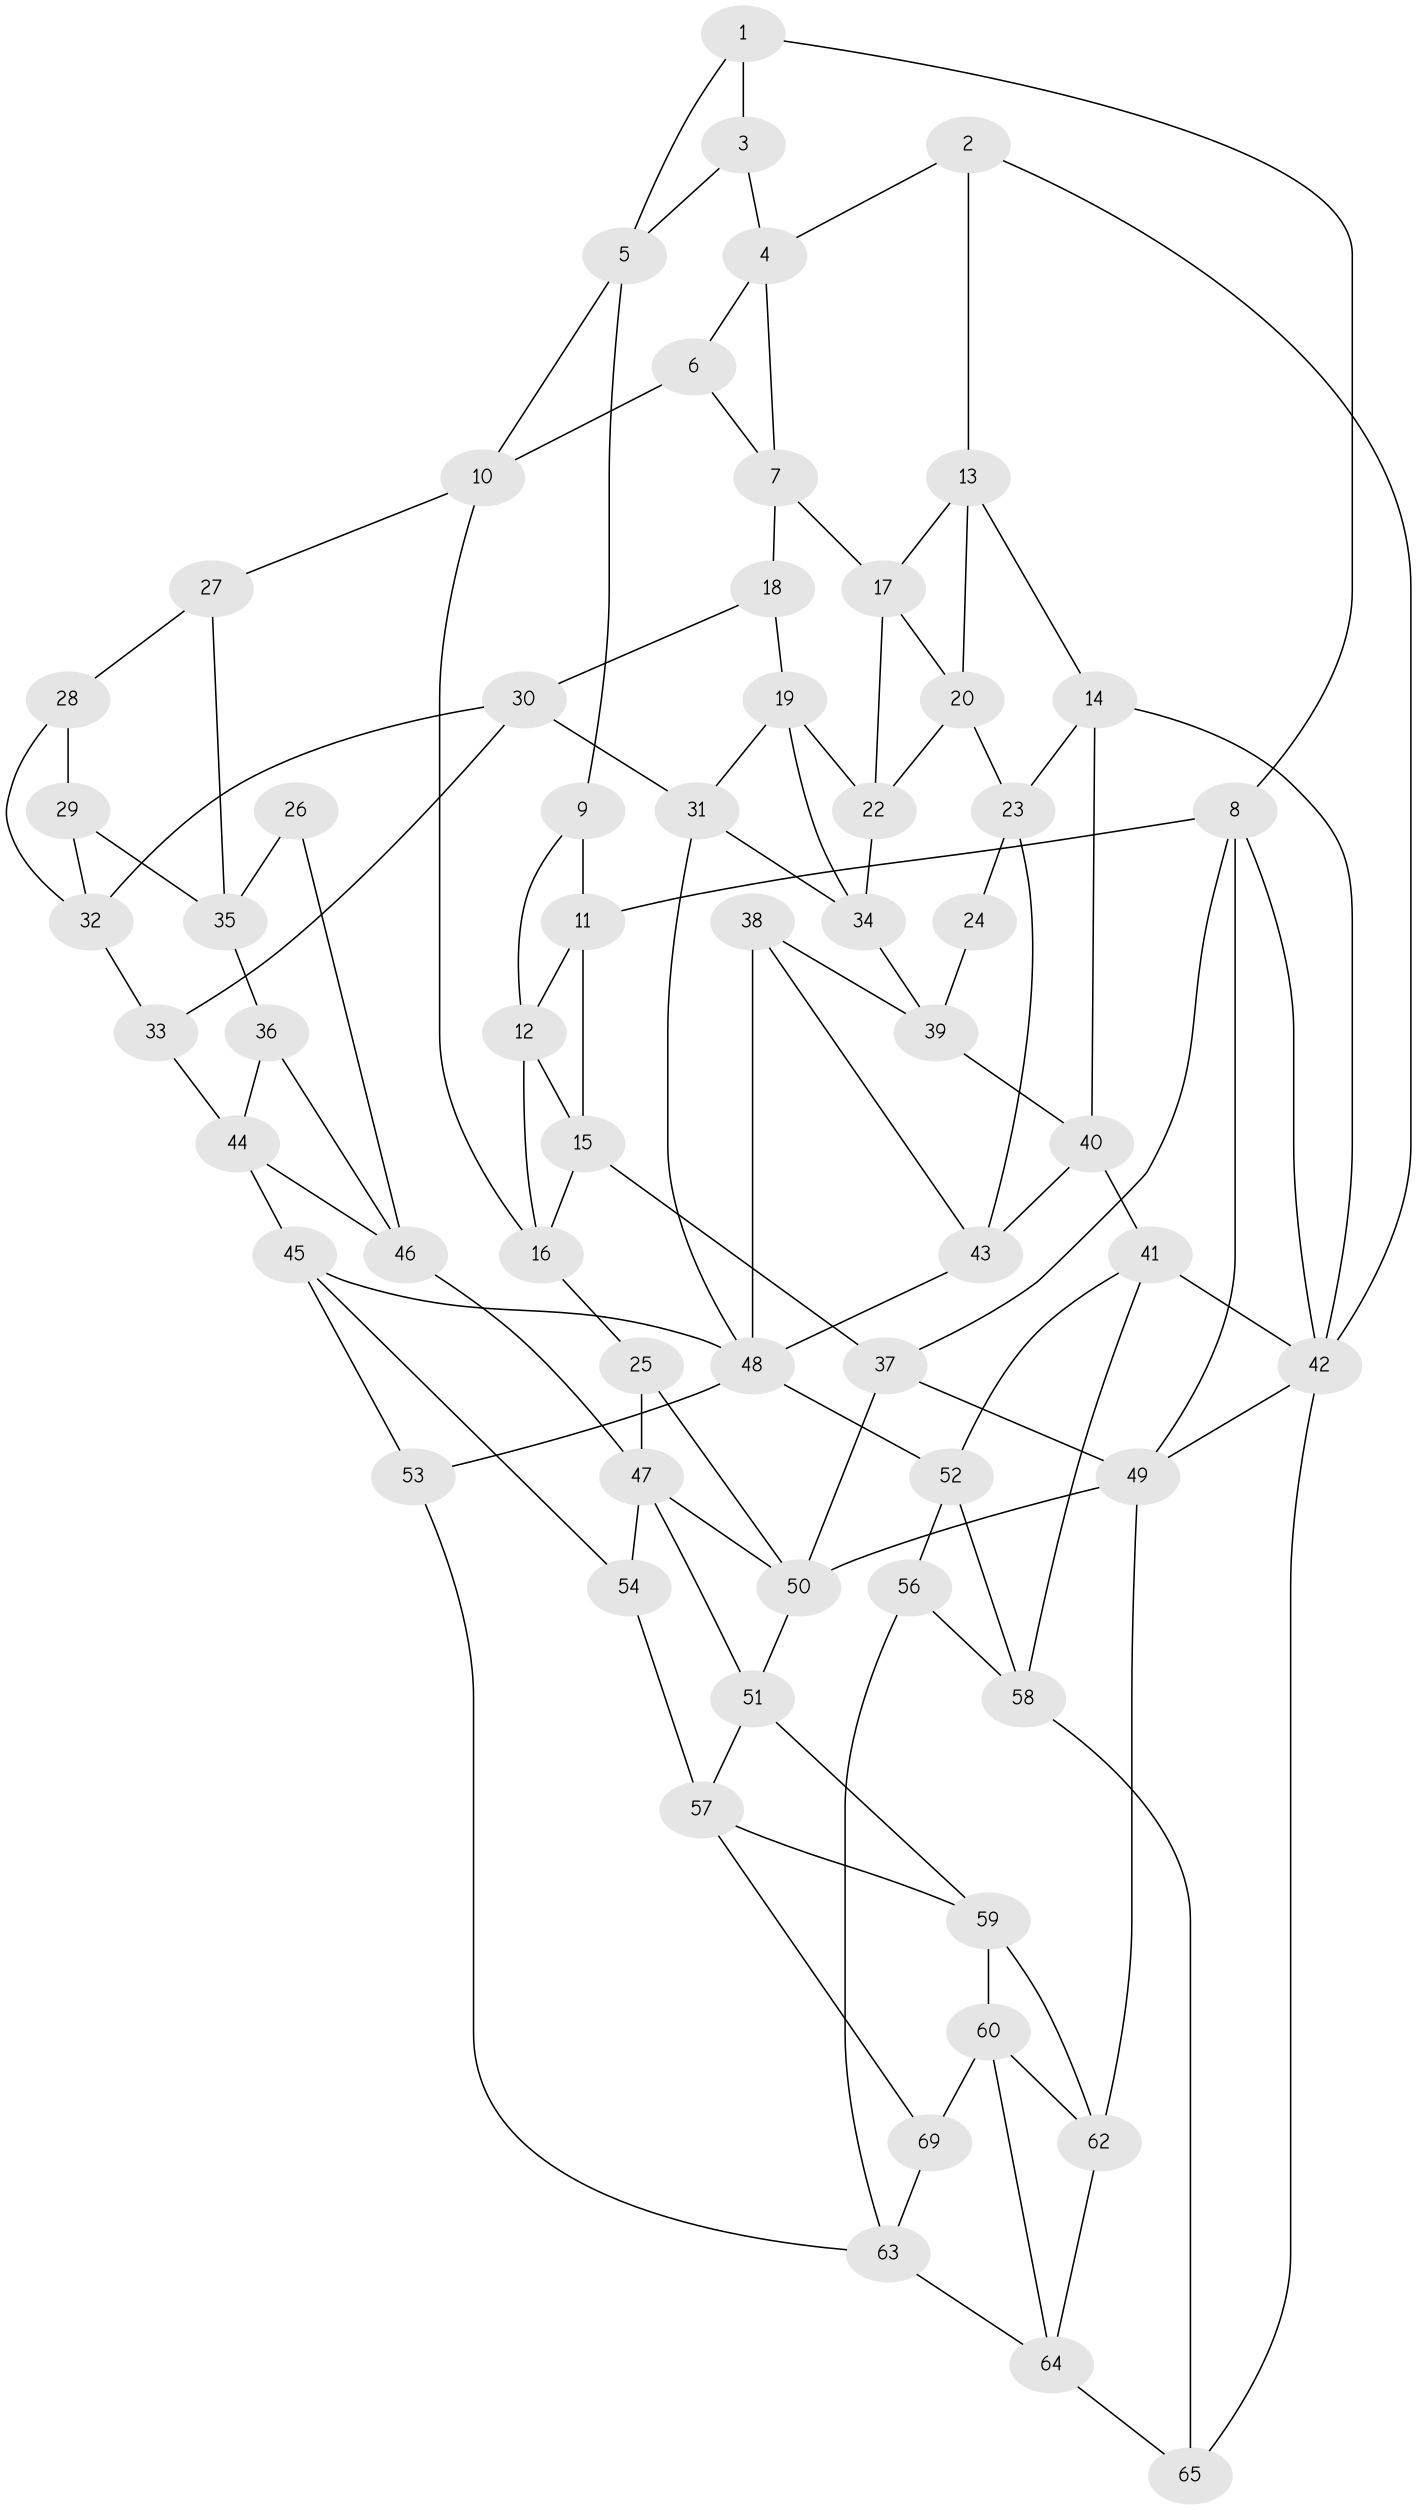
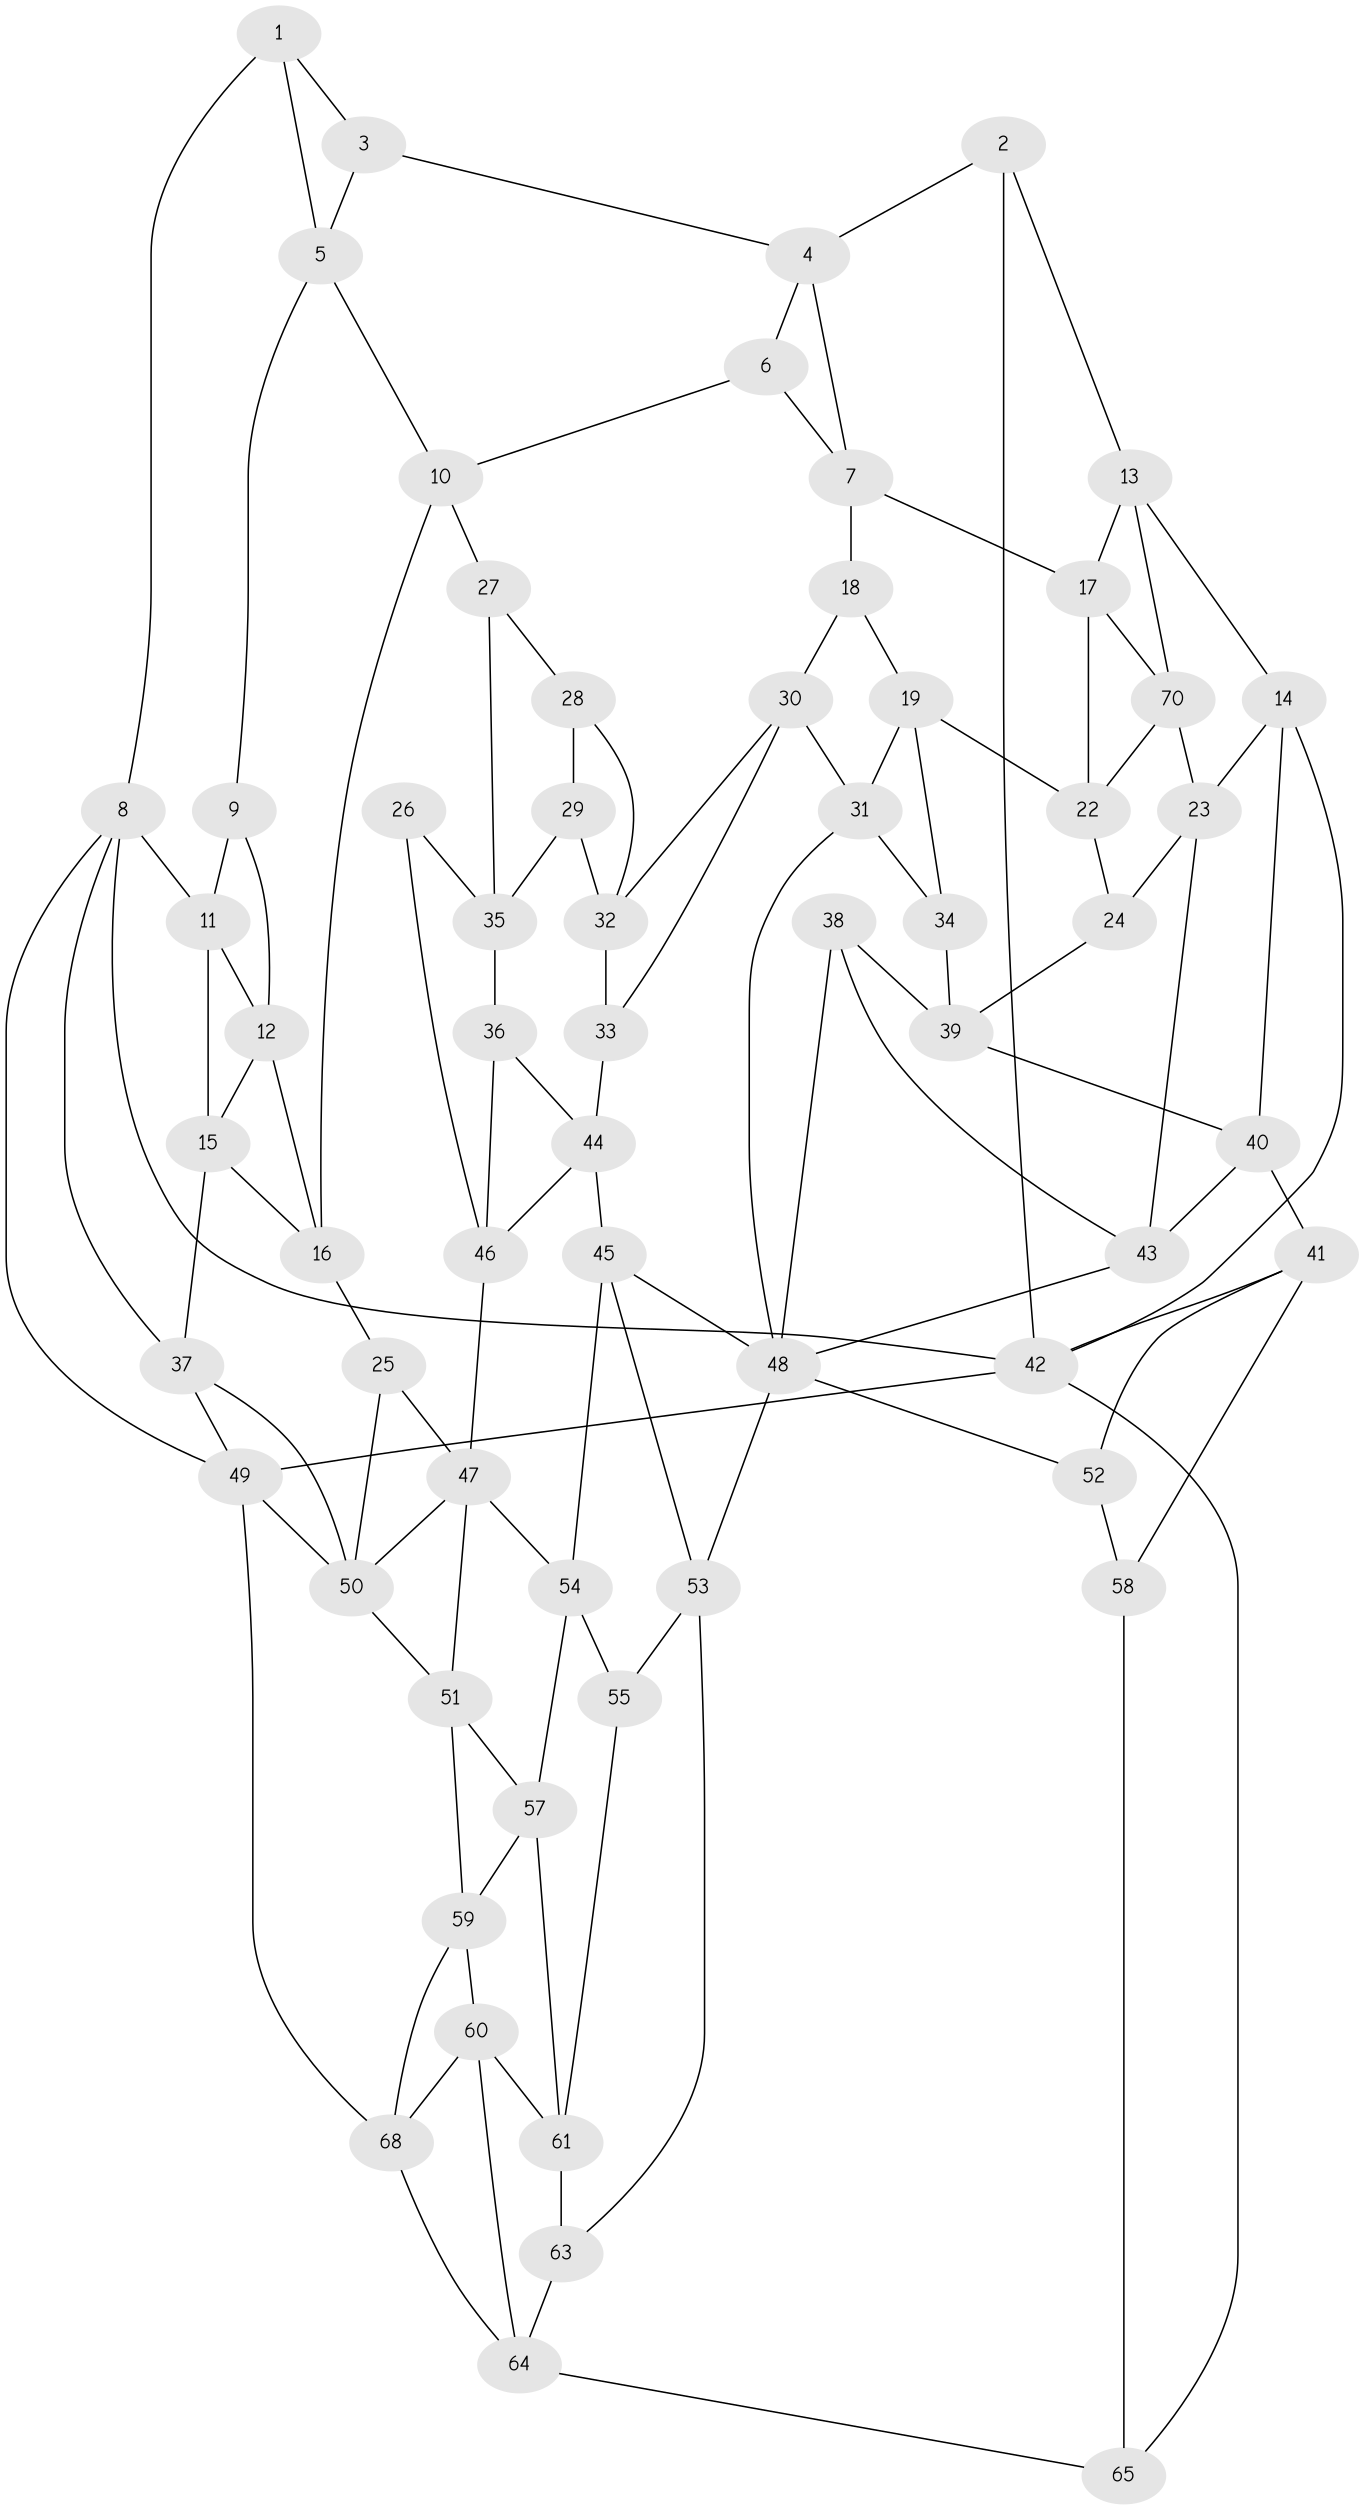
node "20": label "20" -> "70"
edge "22" -- "34": now "22" -- "24"
node "56": removed
node "55": added
node "69": label "69" -> "61"
node "62": label "62" -> "68"
